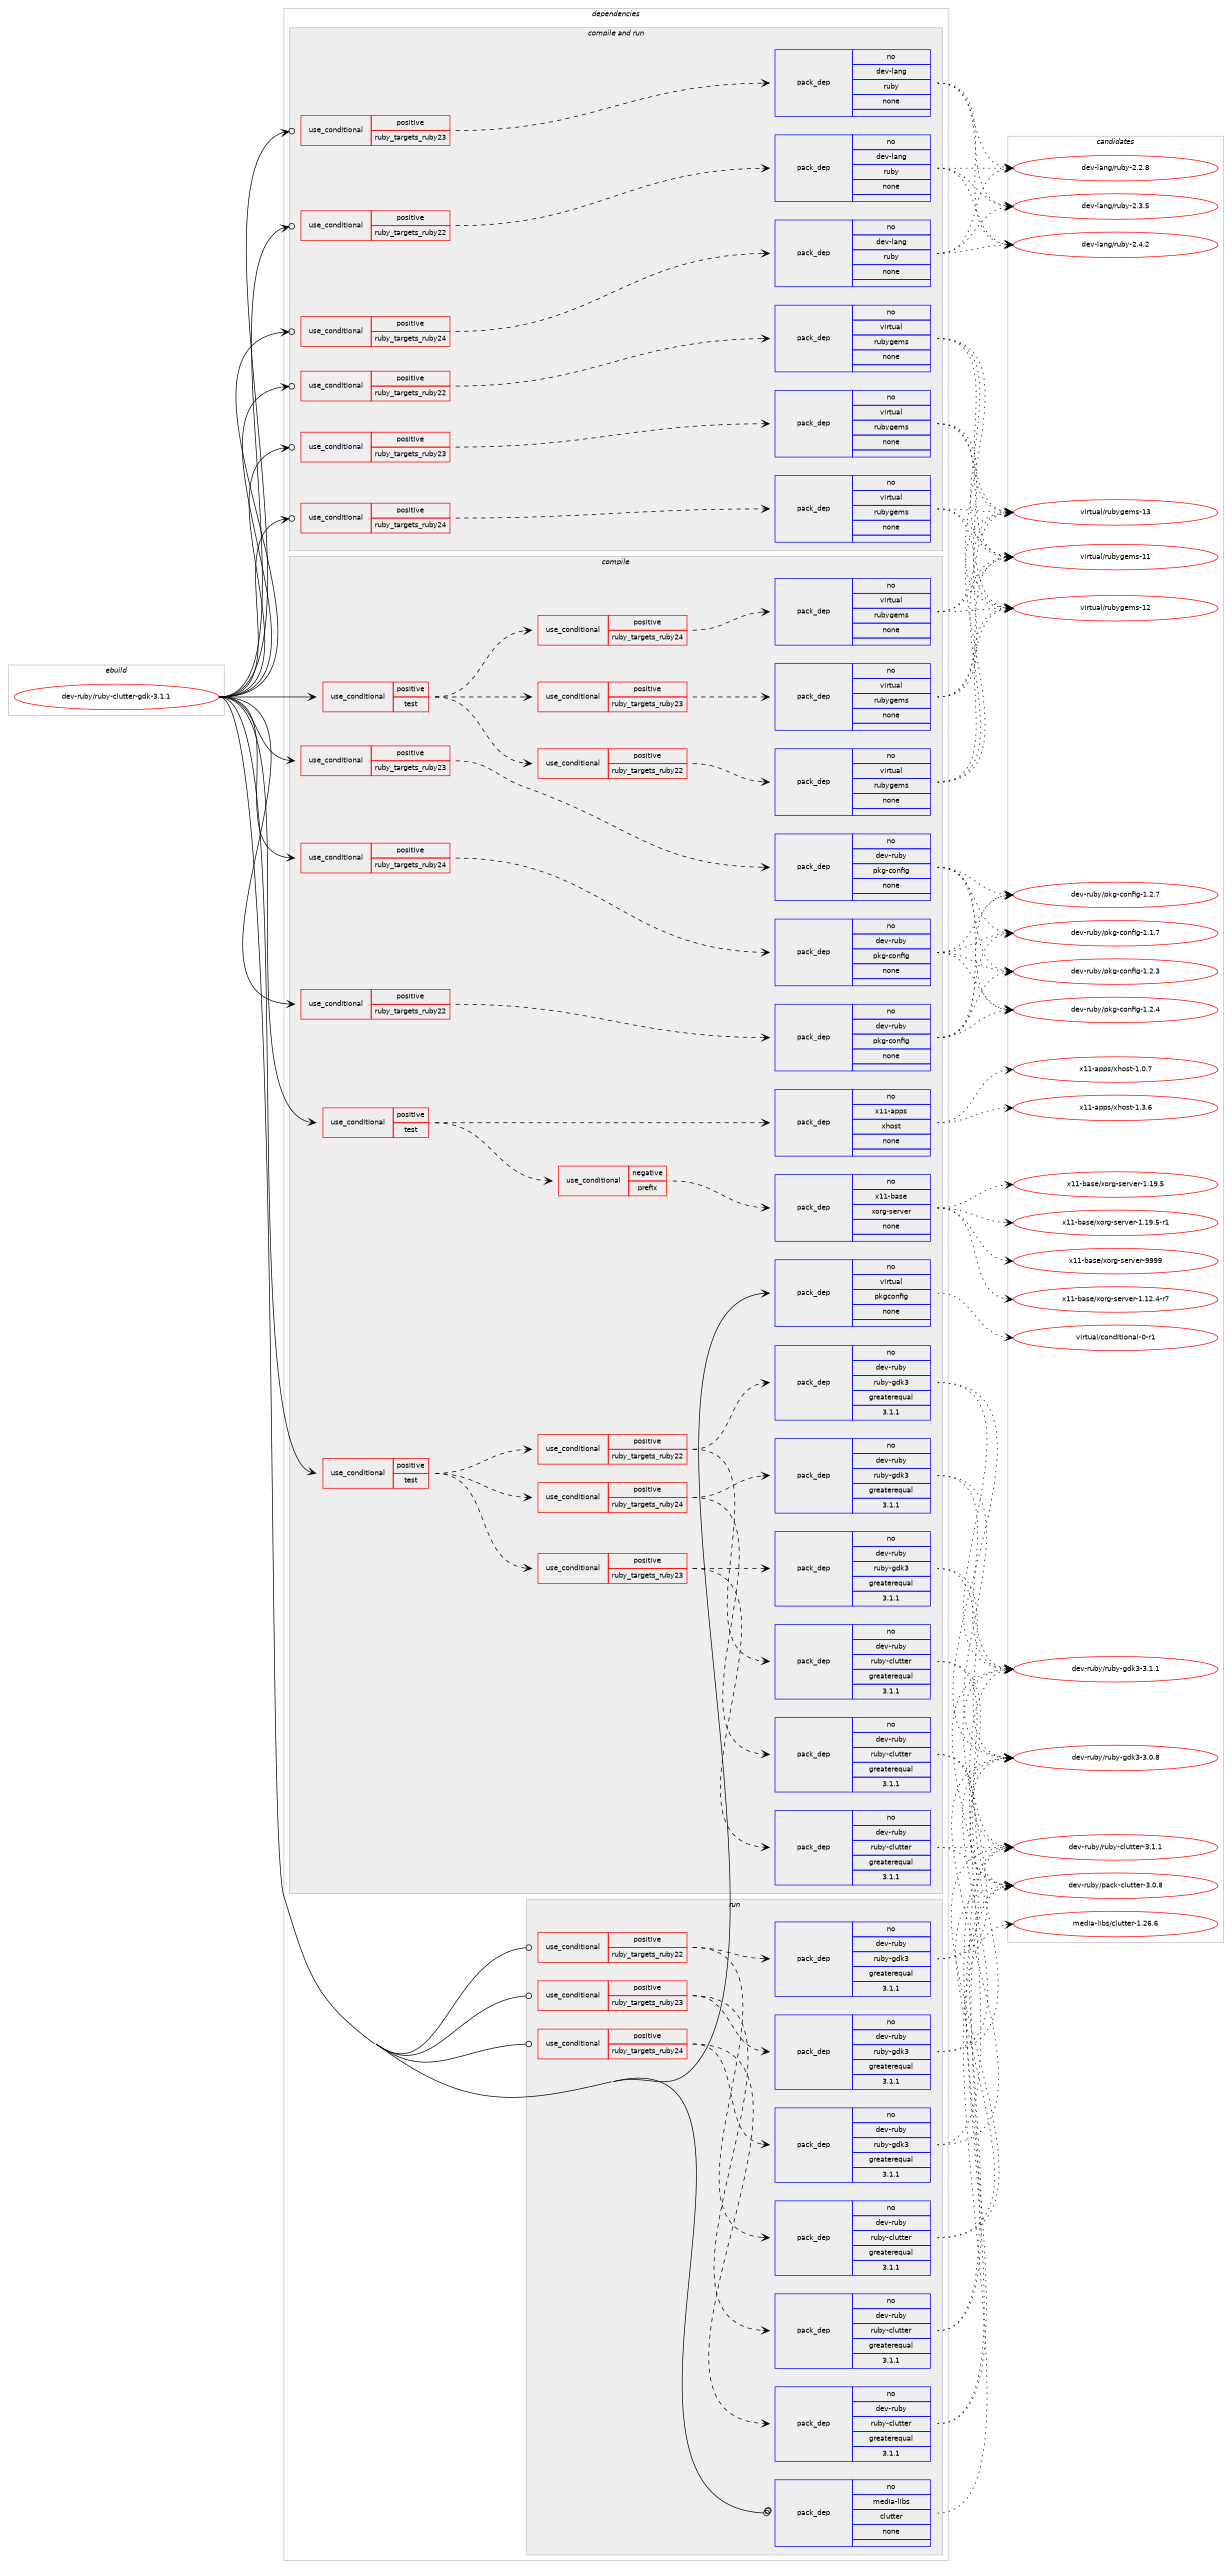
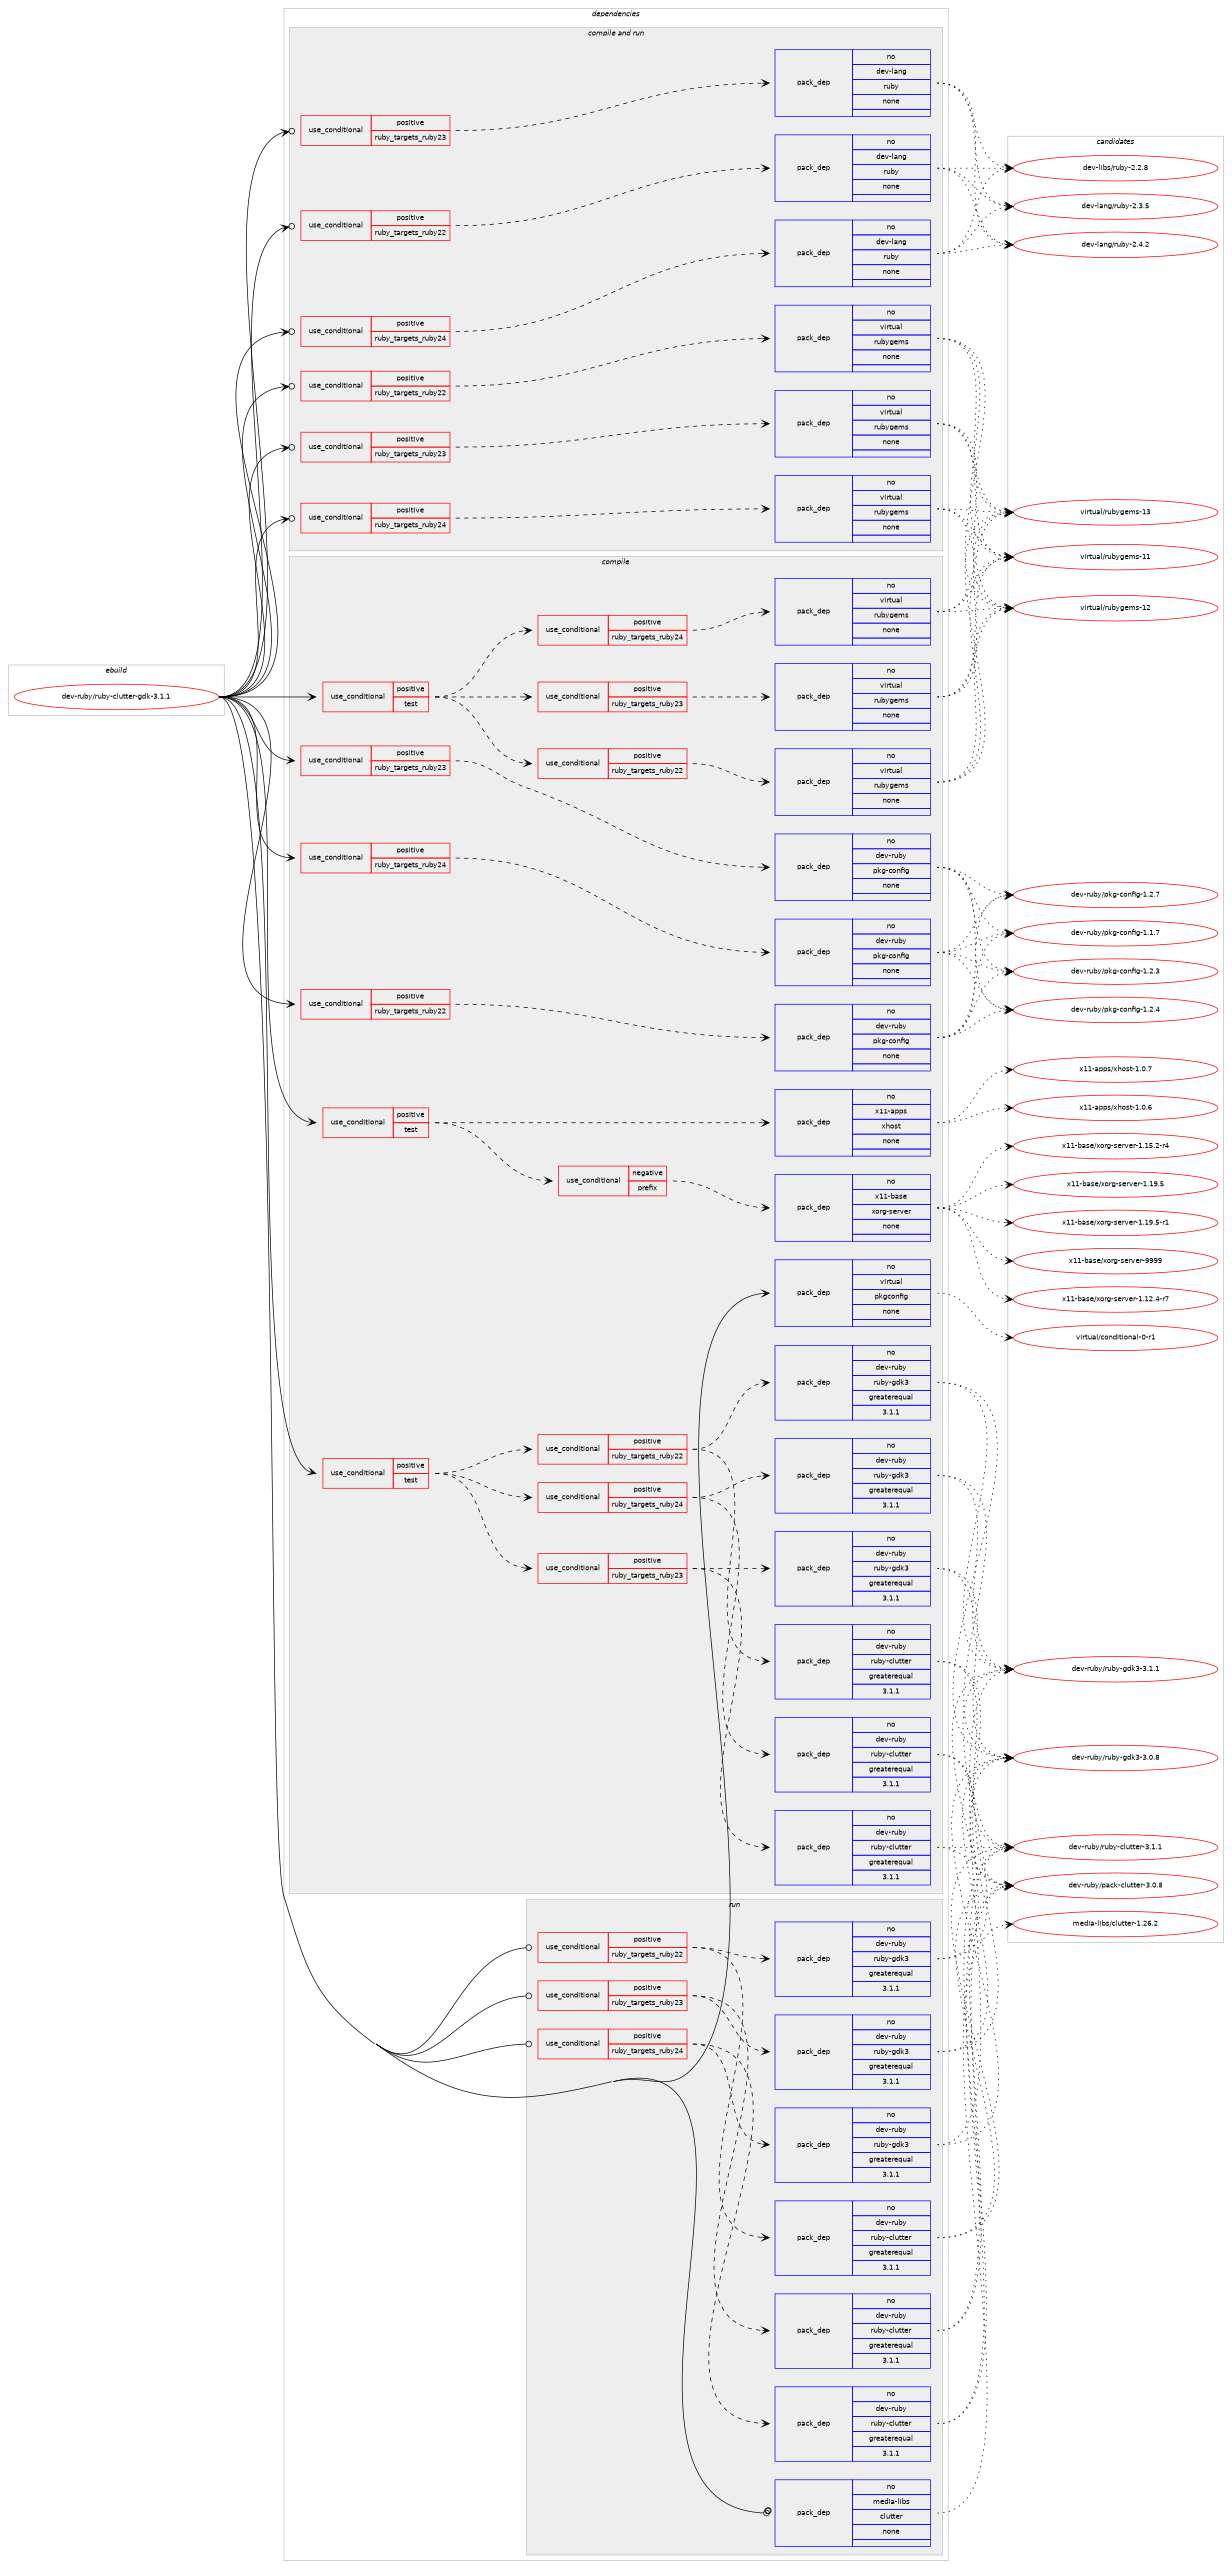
node "dev-lang/ruby-2.2.8": label "dev-lang/ruby-2.2.8" -> "dev-libs/ruby-2.2.8"
node "x11-apps/xhost-1.3.6": label "x11-apps/xhost-1.3.6" -> "x11-apps/xhost-1.0.6"
node "x11-base/xorg-server-1.15.2-r4": added
node "media-libs/clutter-1.26.6": label "media-libs/clutter-1.26.6" -> "media-libs/clutter-1.26.2"
